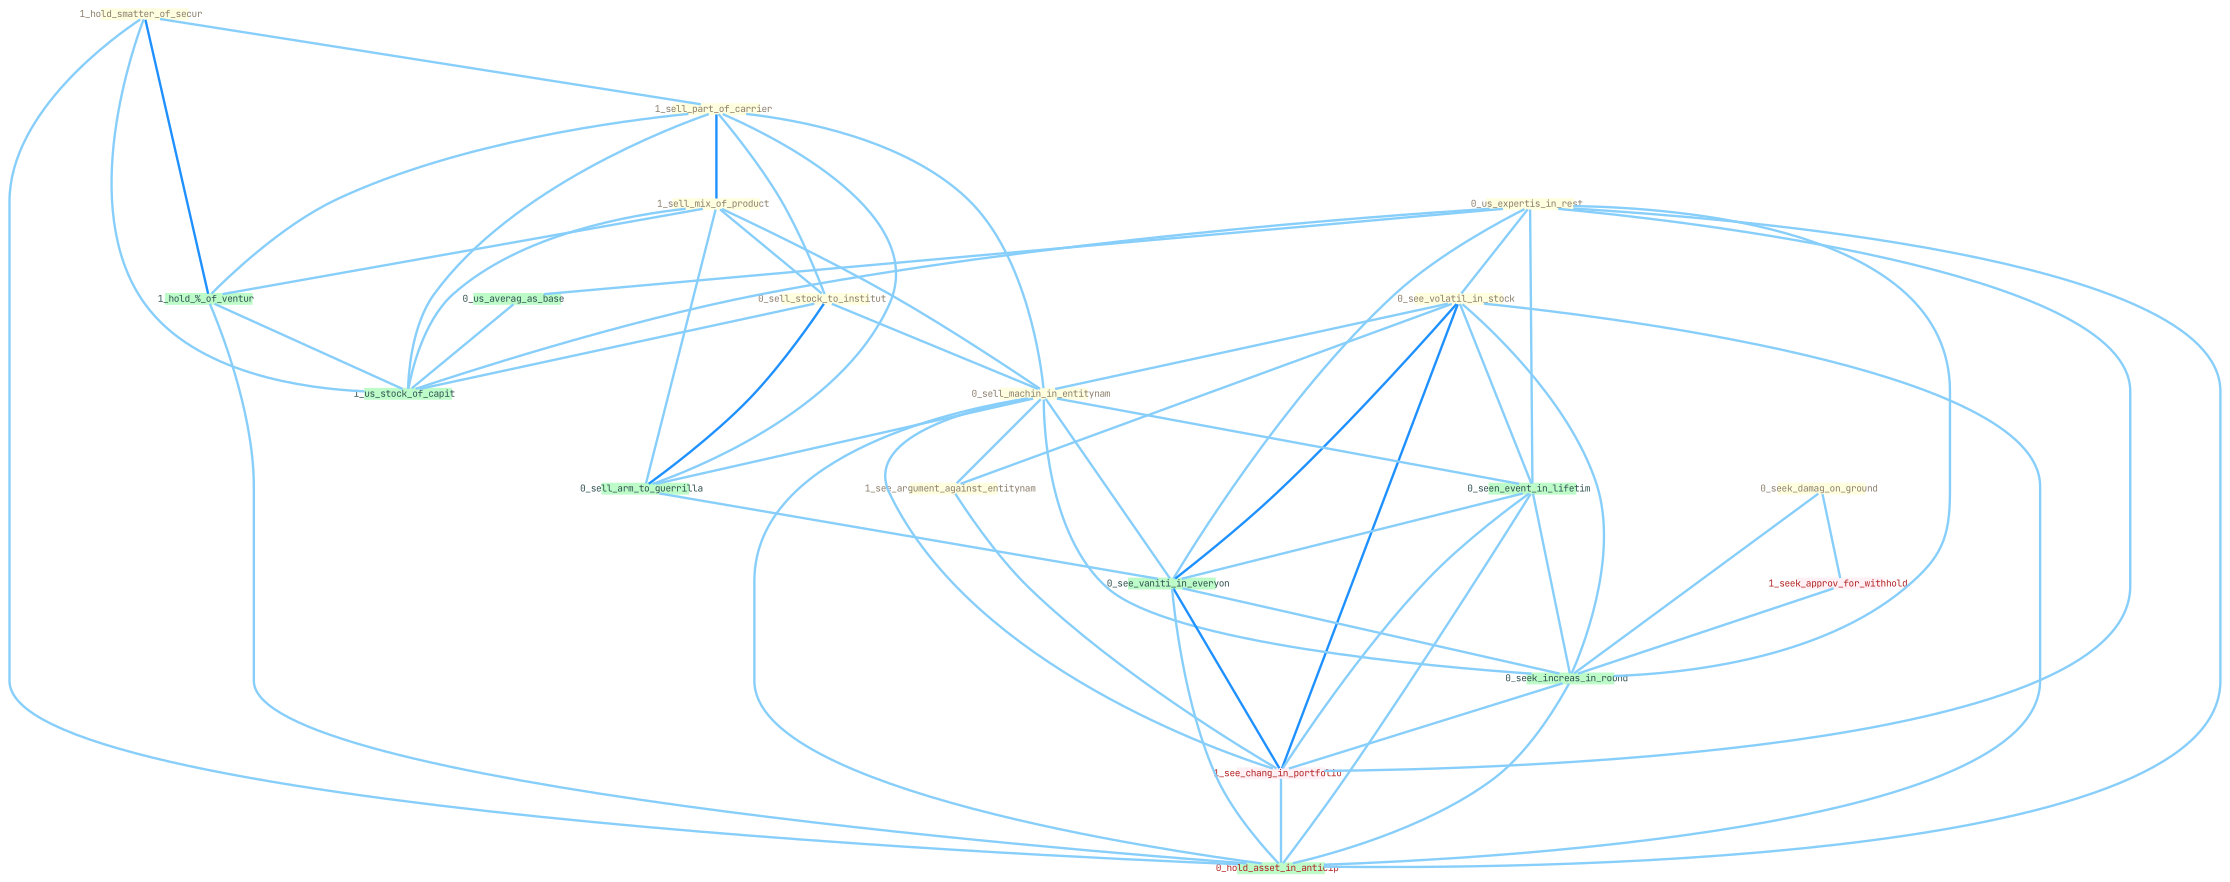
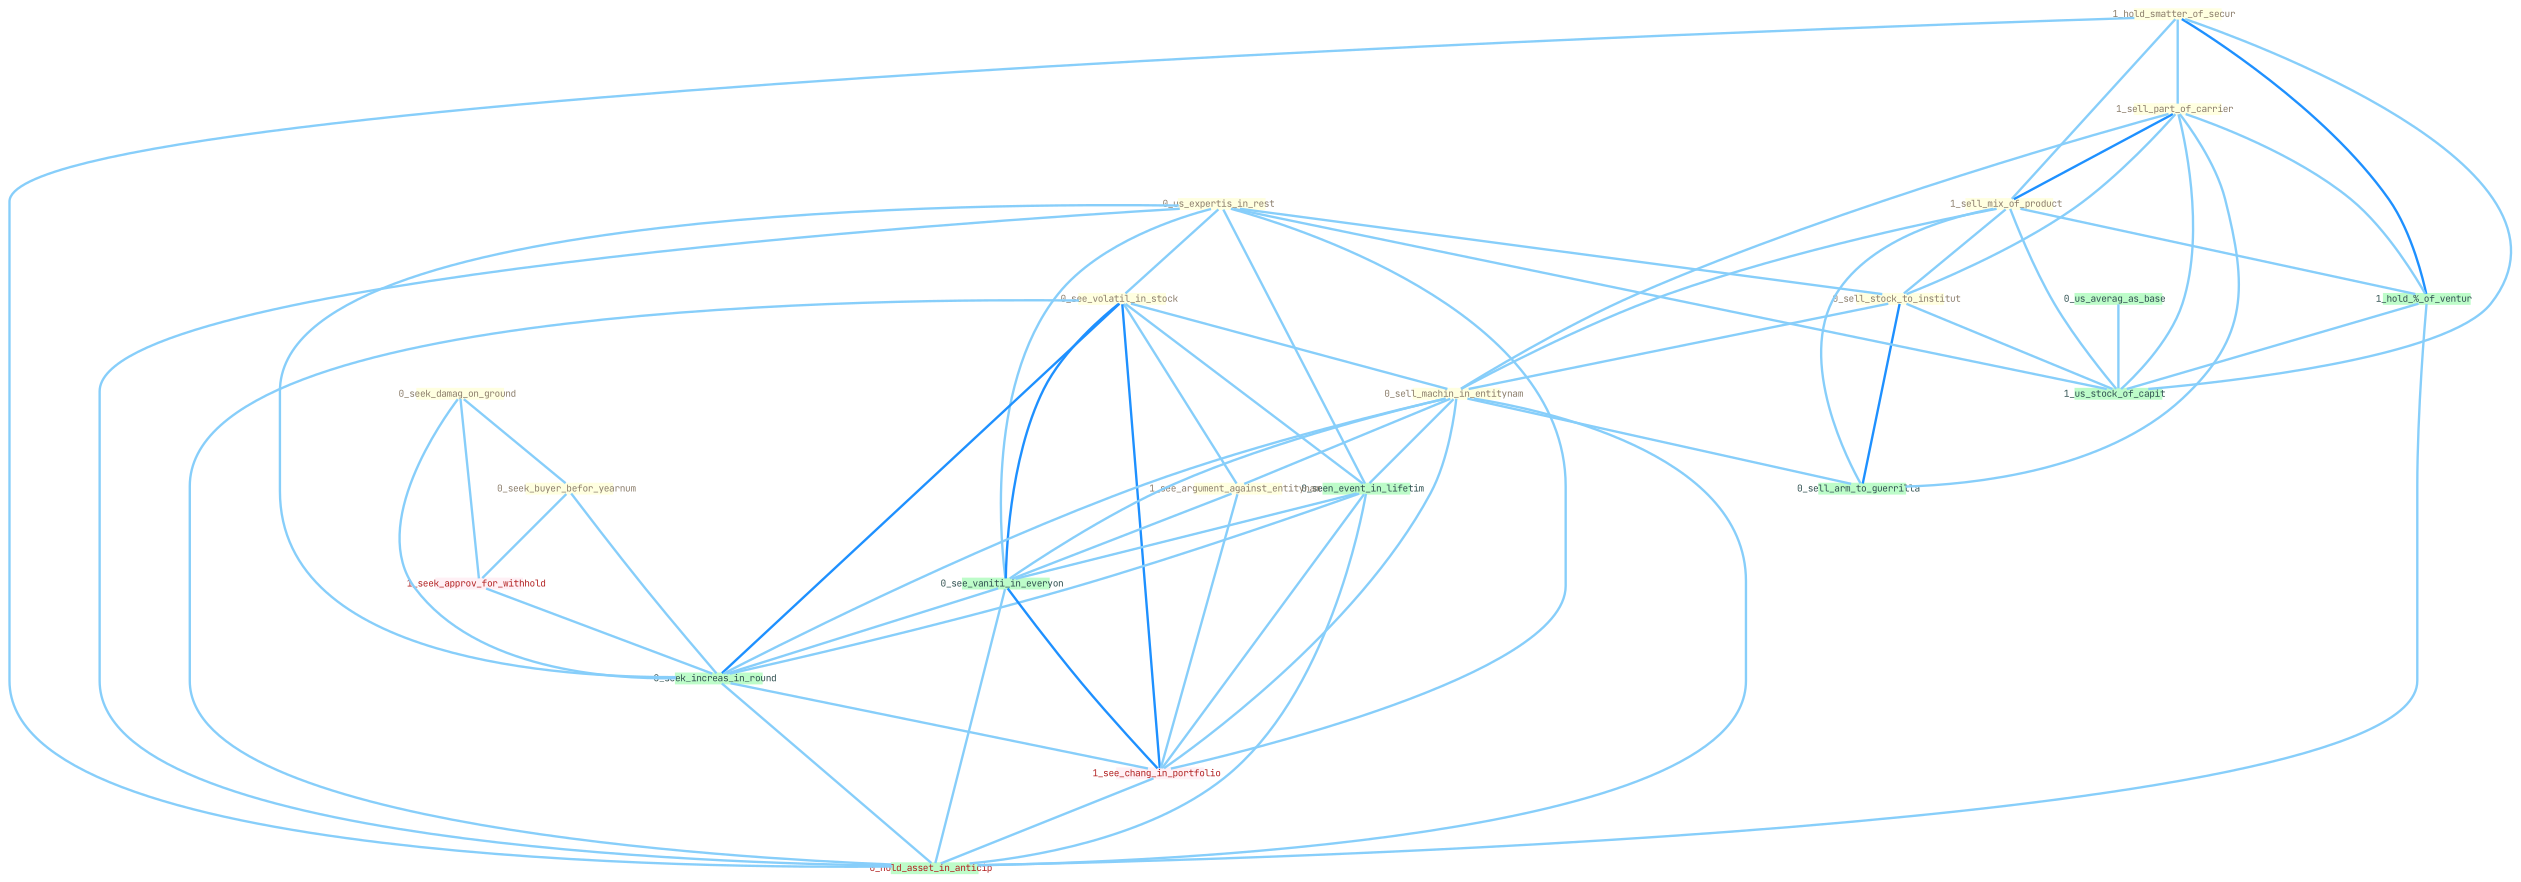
edge "1_hold_smatter_of_secur" -- "1_sell_mix_of_product": added
edge "0_us_expertis_in_rest" -- "0_us_averag_as_base": now "0_us_expertis_in_rest" -- "0_sell_stock_to_institut"
edge "0_see_volatil_in_stock" -- "0_seek_increas_in_round": color #87cefa -> #1e90ff
node "0_seek_buyer_befor_yearnum": added
edge "0_sell_arm_to_guerrilla" -- "0_see_vaniti_in_everyon": now "1_see_argument_against_entitynam" -- "0_see_vaniti_in_everyon"
